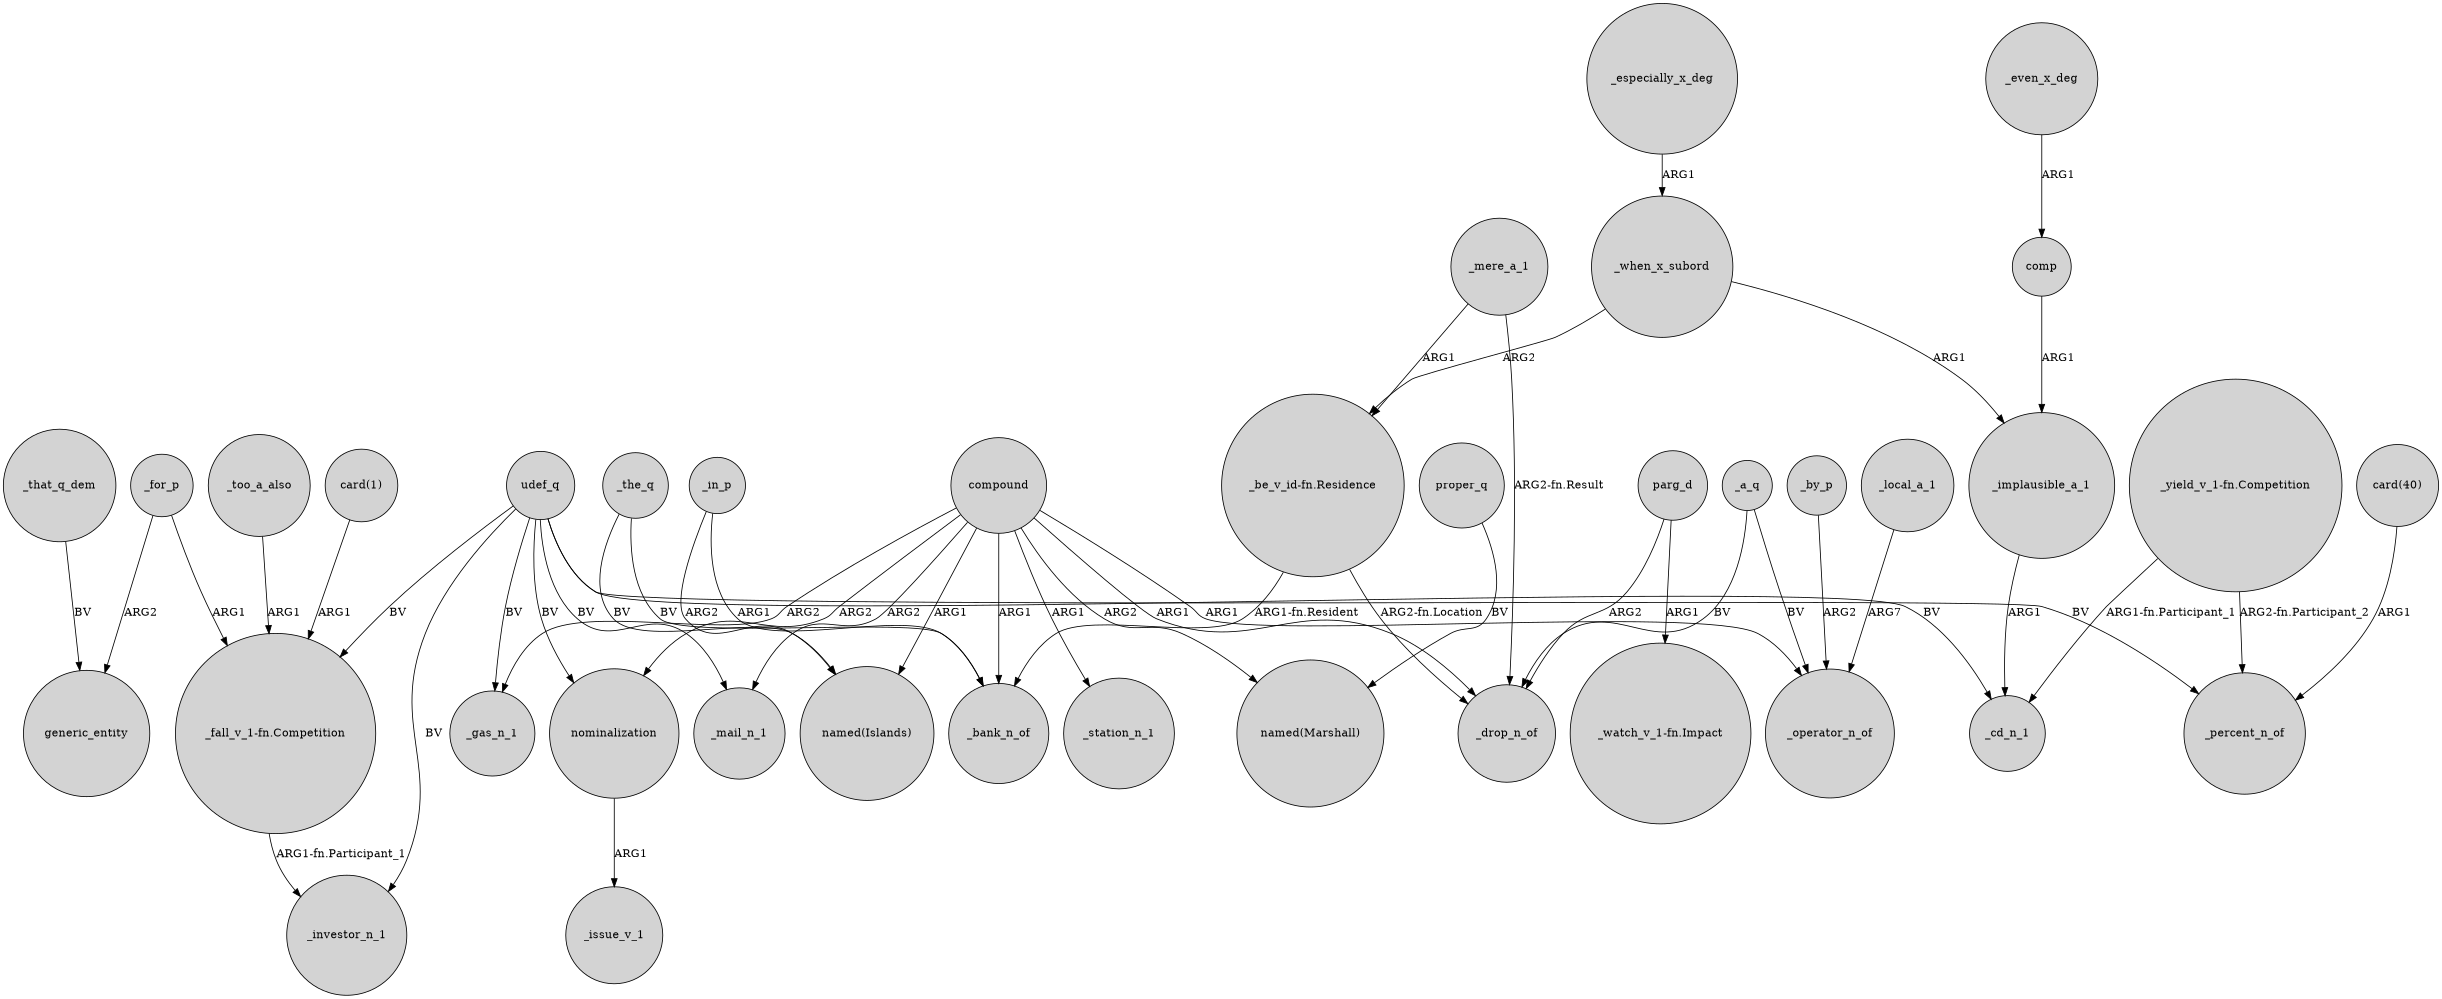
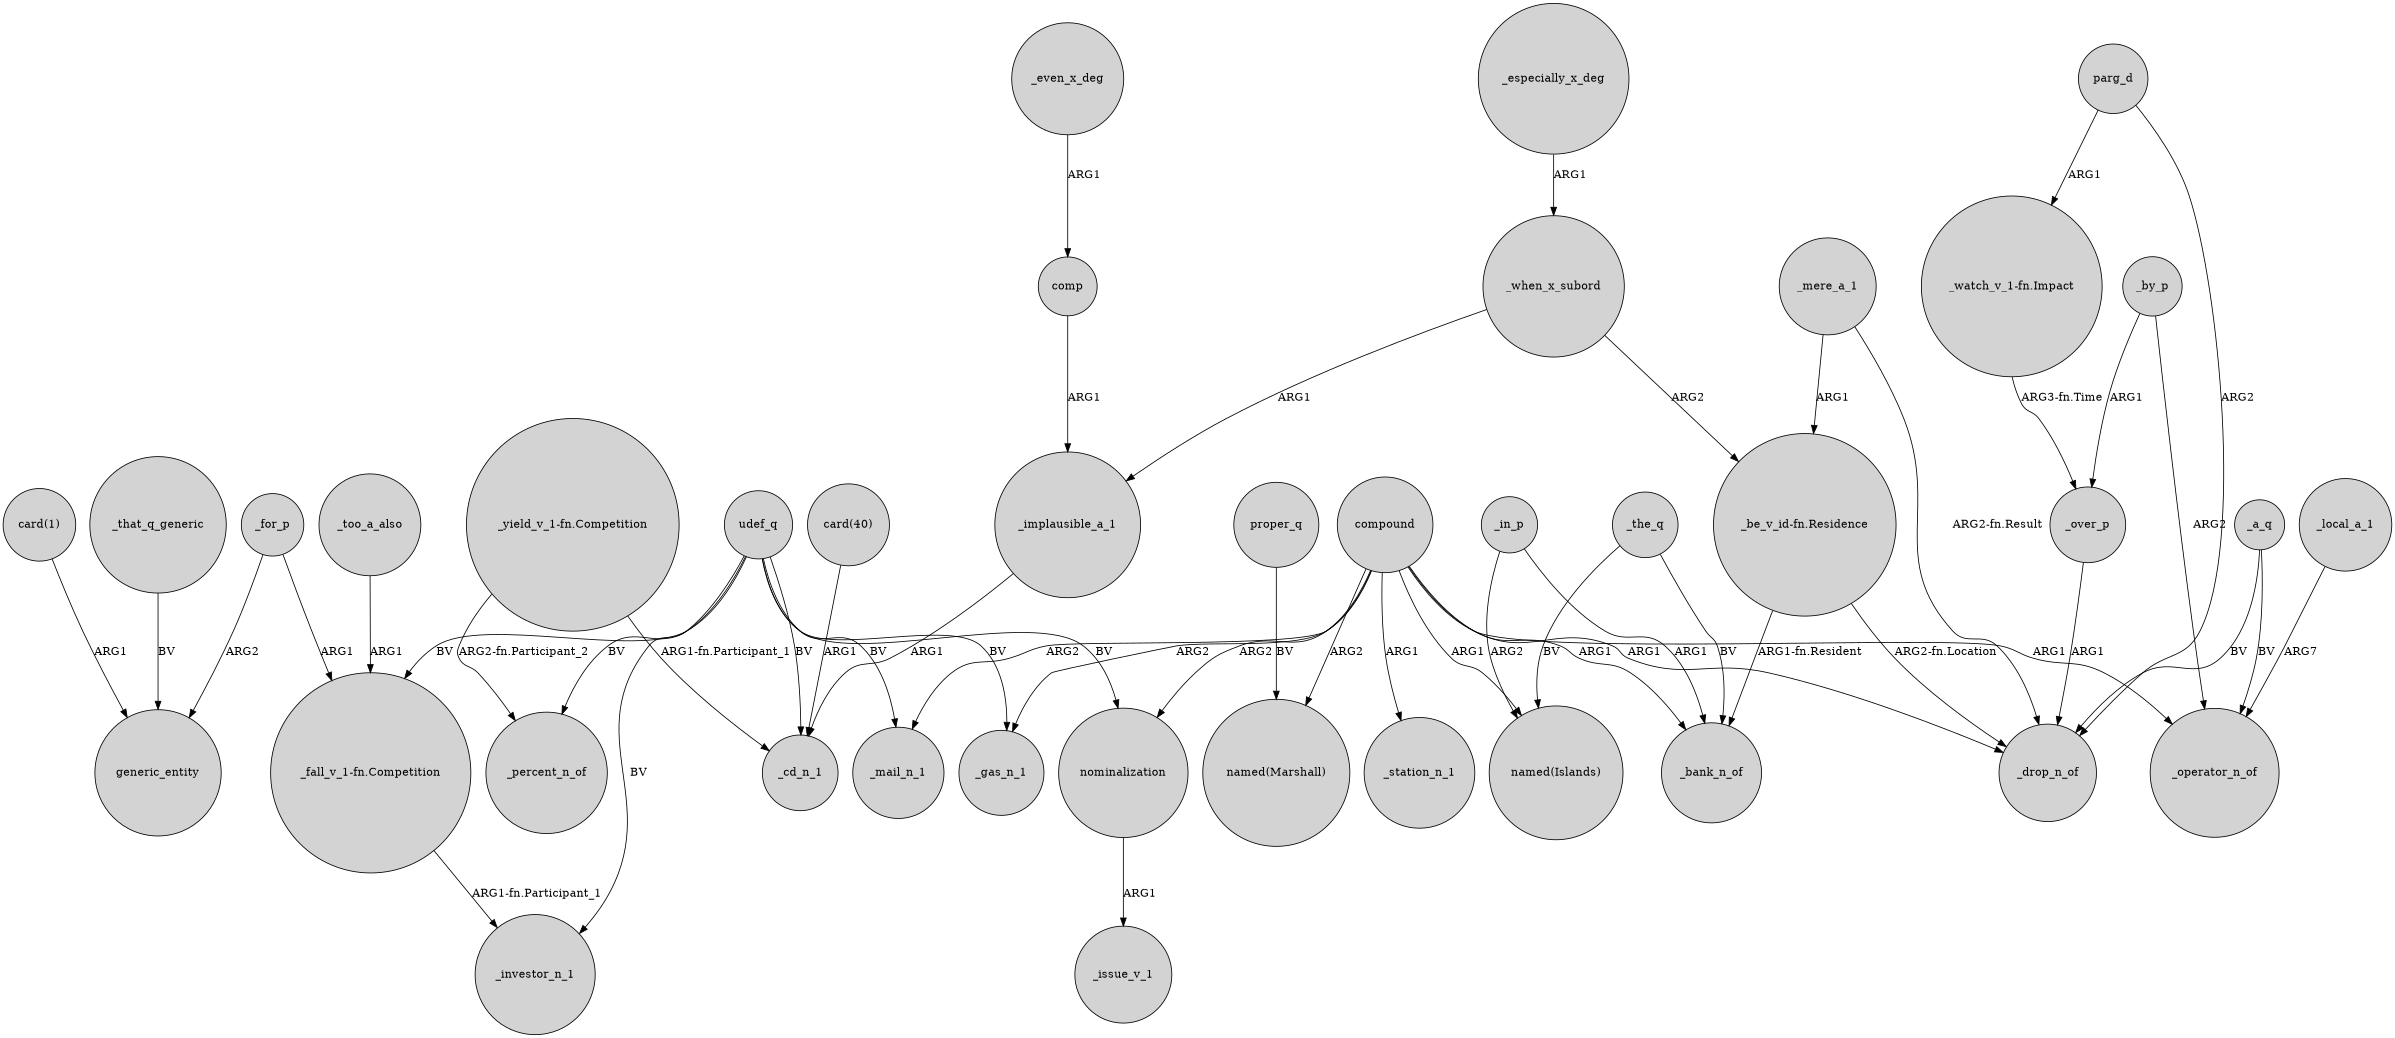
node "_that_q_dem": label "_that_q_dem" -> "_that_q_generic"
node "_over_p": added
edge "card(1)" -> "_fall_v_1-fn.Competition": now "card(1)" -> "generic_entity"
edge "card(40)" -> "_percent_n_of": now "card(40)" -> "_cd_n_1"
